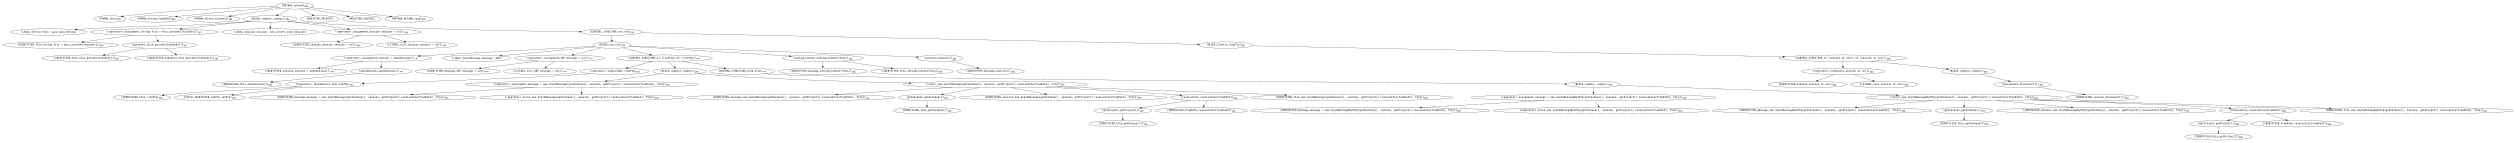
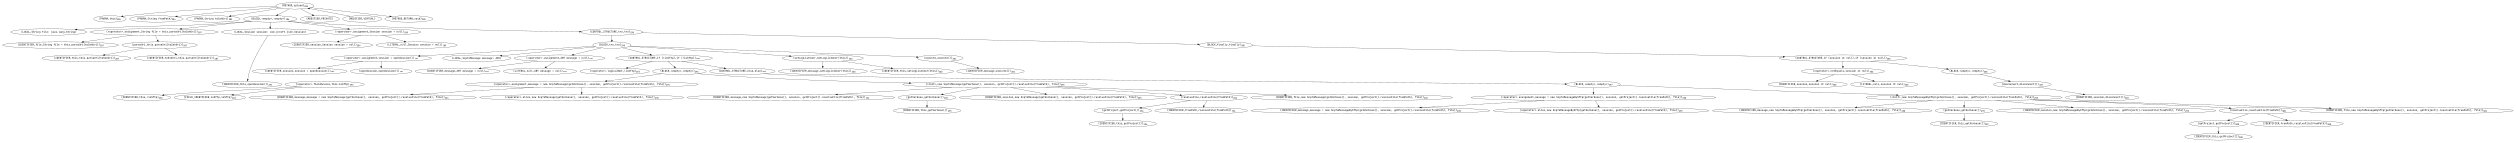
edge "(METHOD,upload)" -> "(MODIFIER,VIRTUAL)": reversed
edge "(openSession,openSession())" -> "(IDENTIFIER,this,openSession())": now "(LOCAL,Session session: com.jcraft.jsch.Session)" -> "(IDENTIFIER,this,openSession())"
edge "(<operator>.logicalNot,!isSftp)" -> "(<operator>.fieldAccess,this.isSftp)": removed
